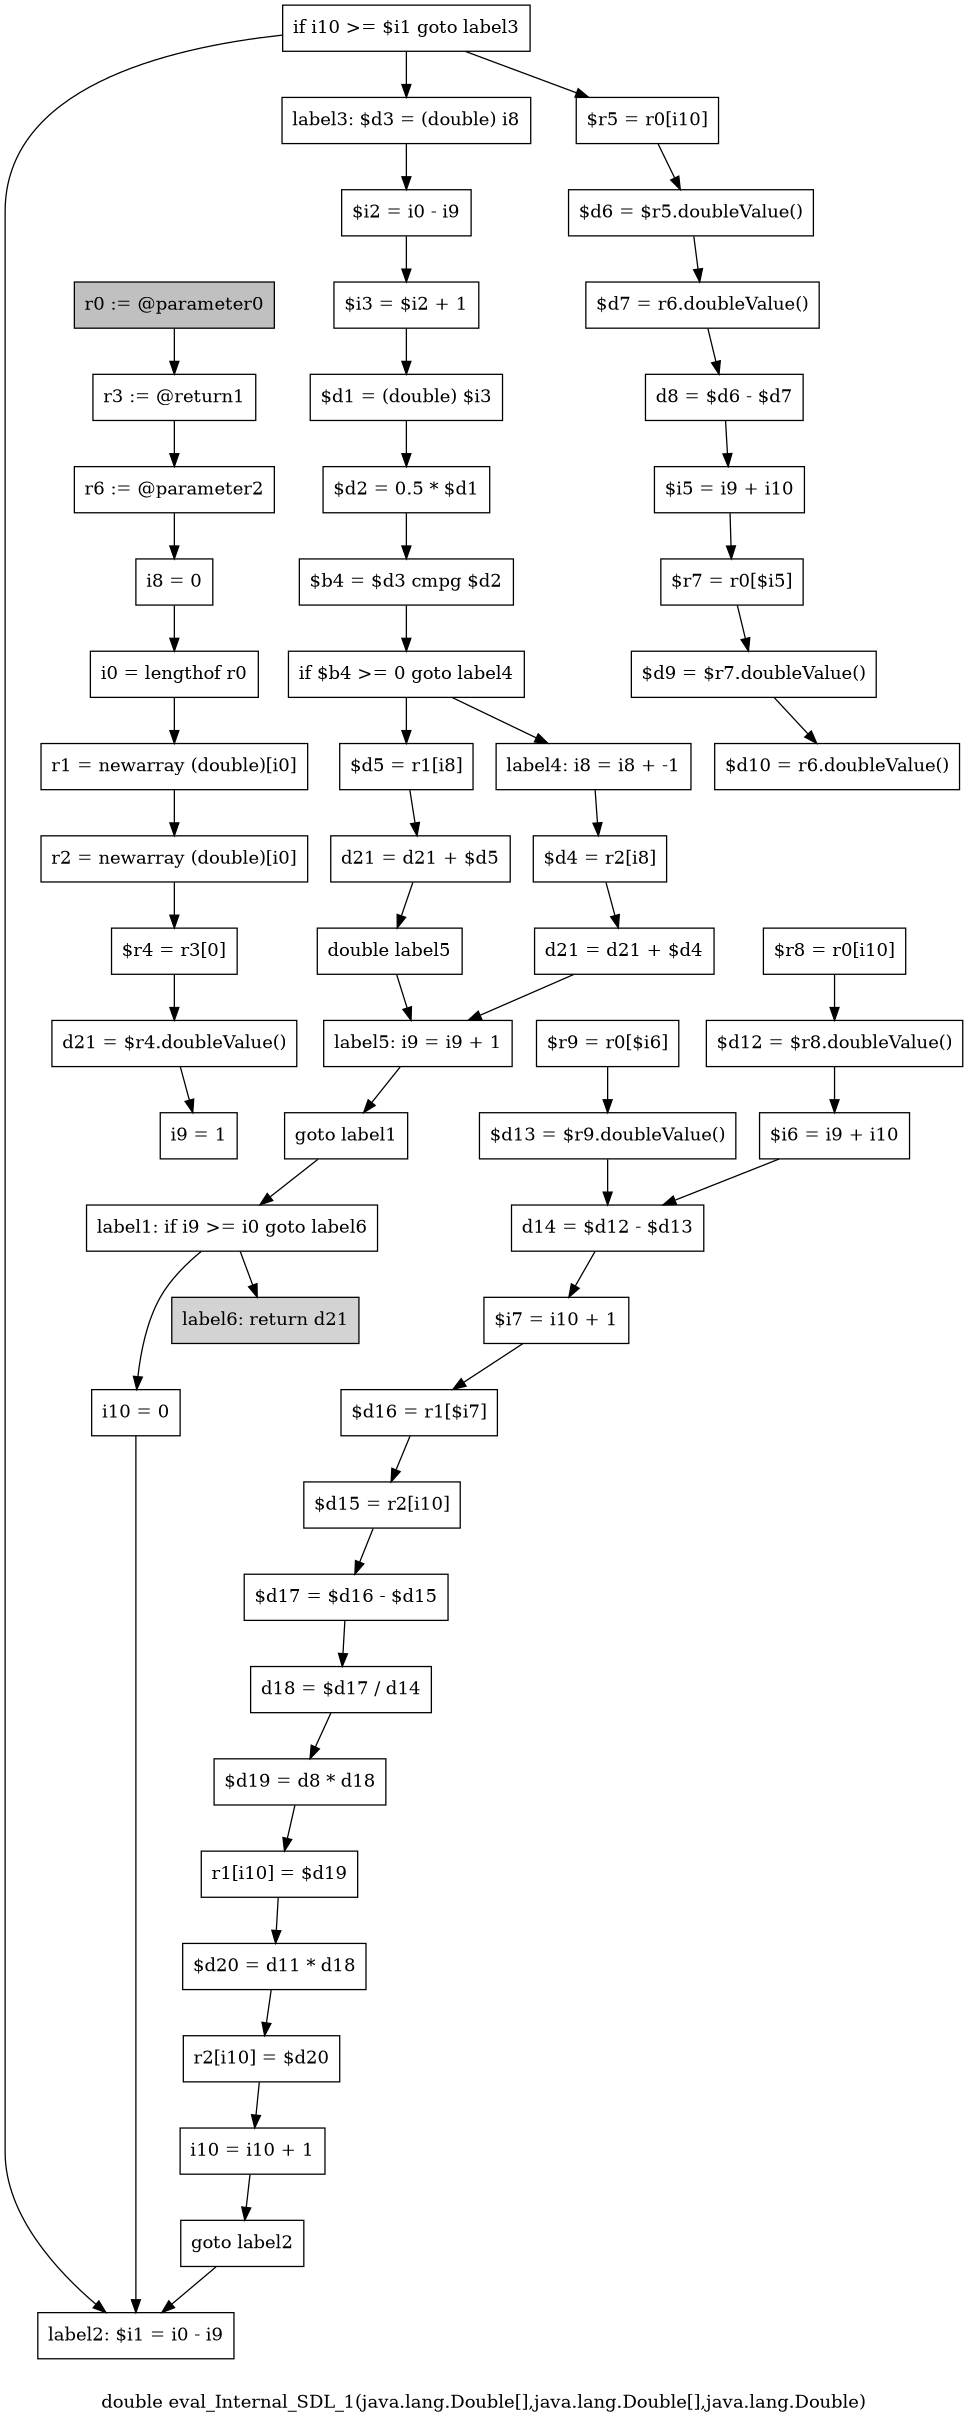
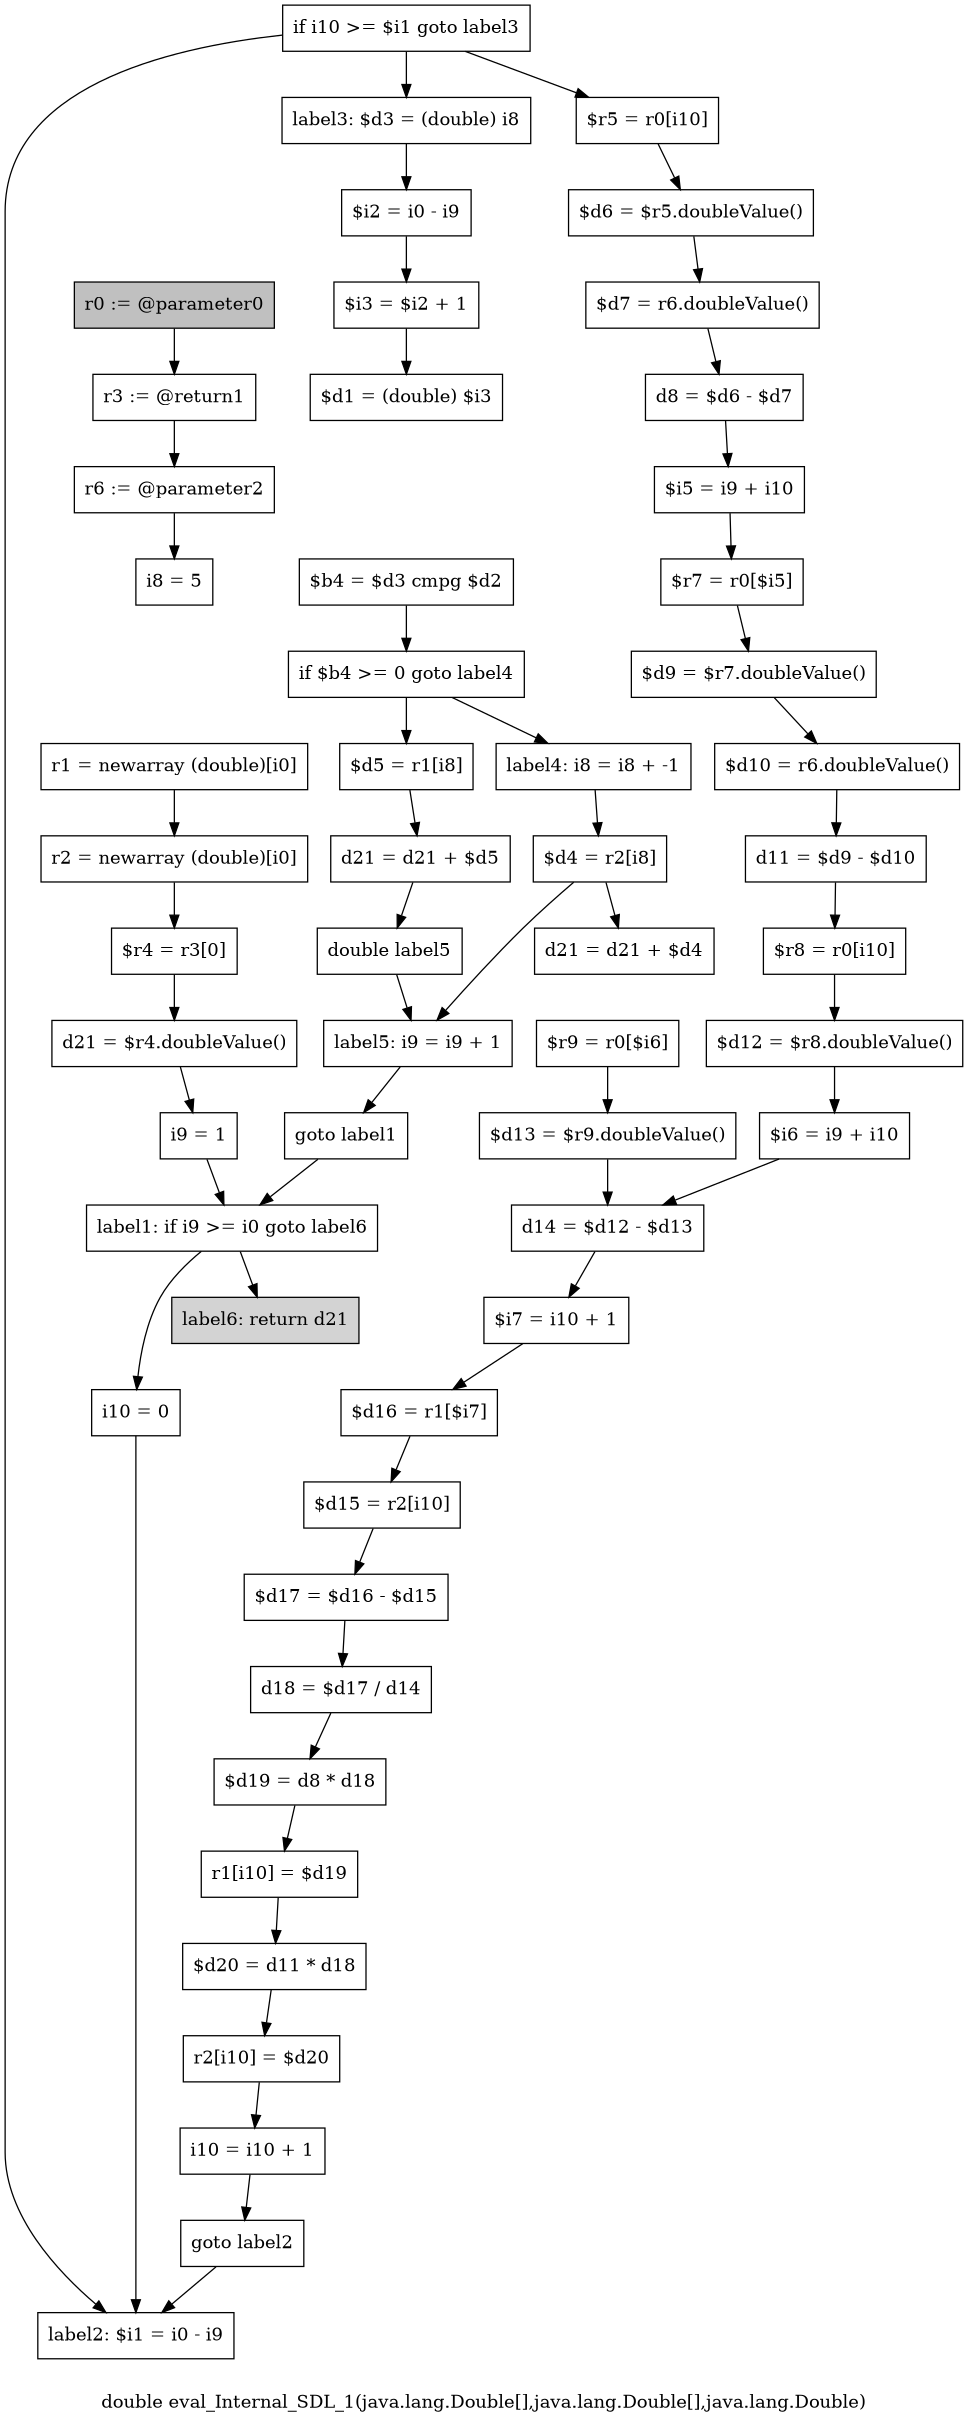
node "$d2 = 0.5 * $d1": removed
node "i8 = 0": label "i8 = 0" -> "i8 = 5"
node "i0 = lengthof r0": removed
node "d11 = $d9 - $d10": added
edge "d21 = d21 + $d4" -> "label5: i9 = i9 + 1": now "$d4 = r2[i8]" -> "label5: i9 = i9 + 1"
edge "i9 = 1" -> "label1: if i9 >= i0 goto label6": added
